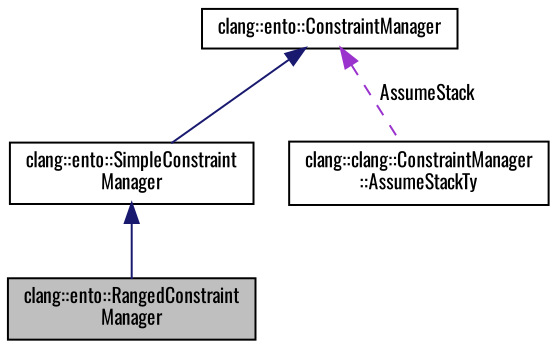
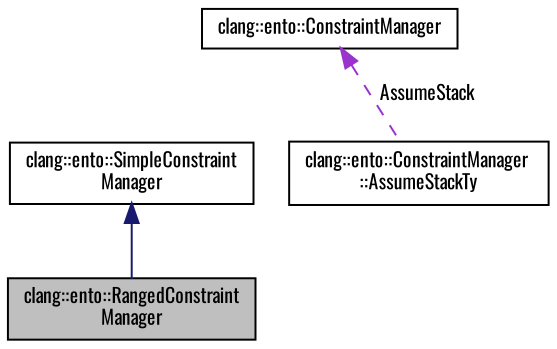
edge "clang::ento::SimpleConstraint Manager" -> "clang::ento::ConstraintManager": removed
node "clang::clang::ConstraintManager ::AssumeStackTy": label "clang::clang::ConstraintManager ::AssumeStackTy" -> "clang::ento::ConstraintManager ::AssumeStackTy"
